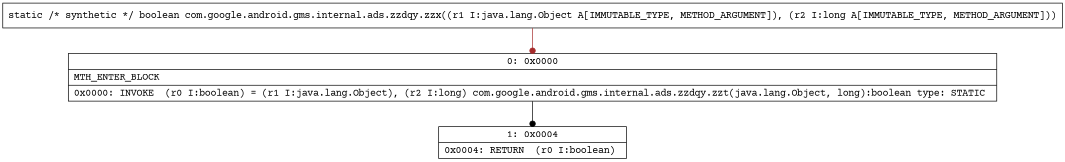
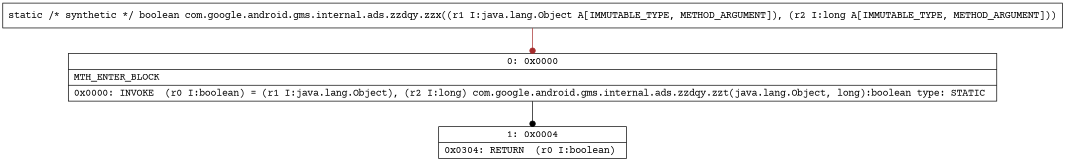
node "1: 0x0004": text "0x0004: RETURN  (r0 I:boolean)" -> "0x0304: RETURN  (r0 I:boolean)"
